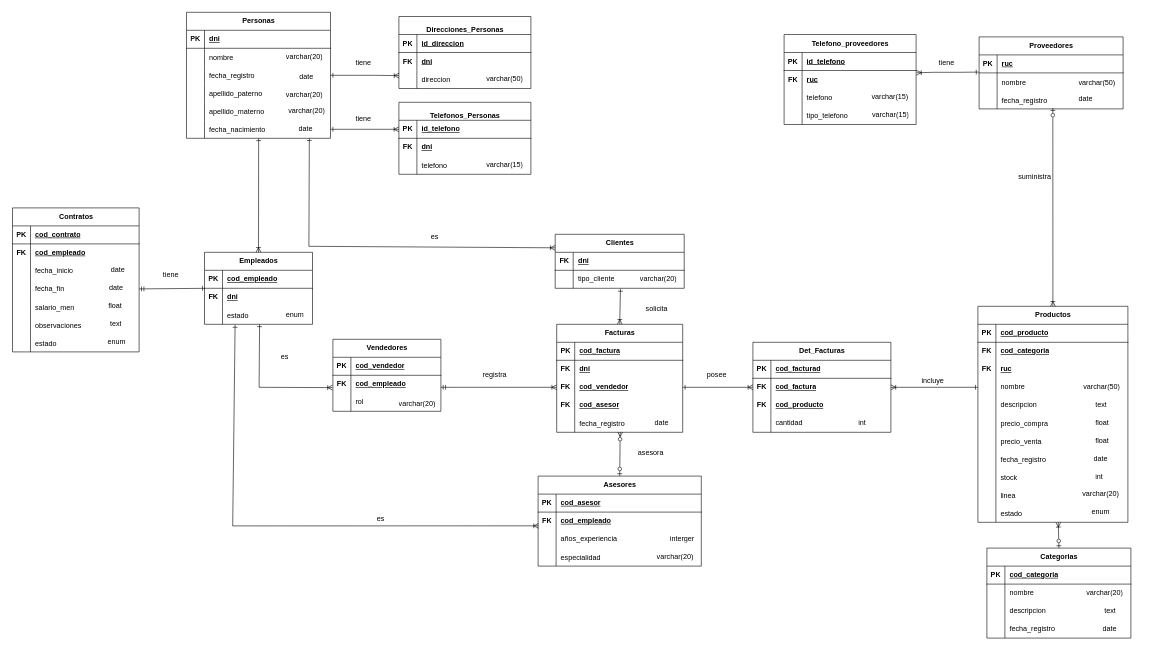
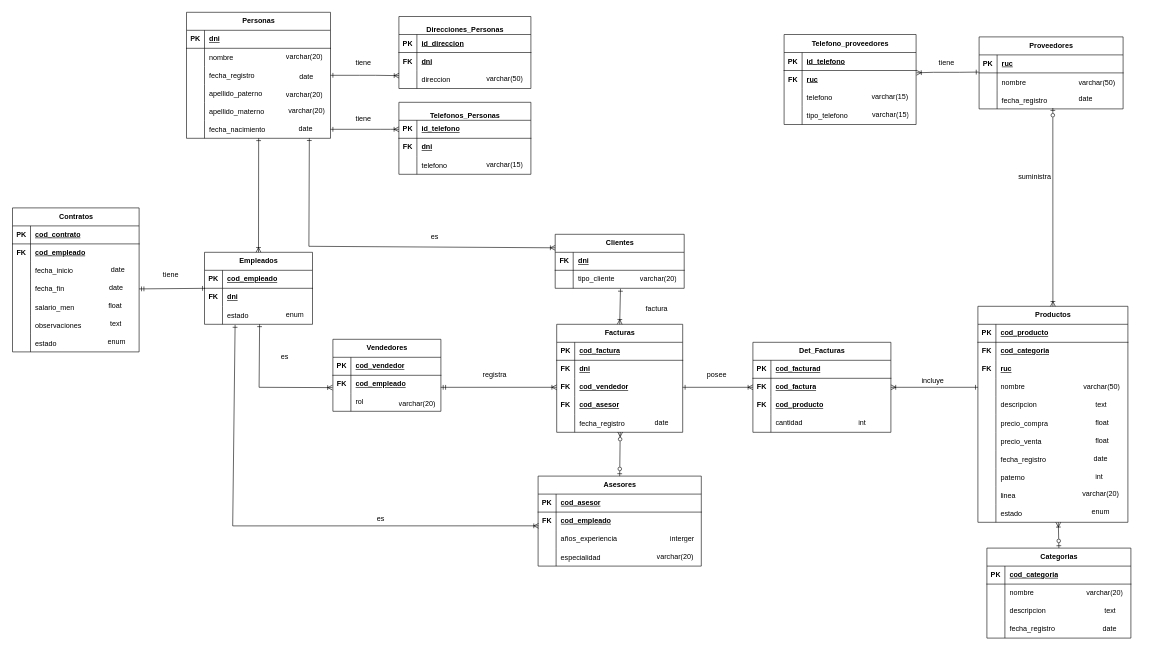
node "solicita": label "solicita" -> "factura"
node "asesora": removed
node "stock": label "stock" -> "paterno"
